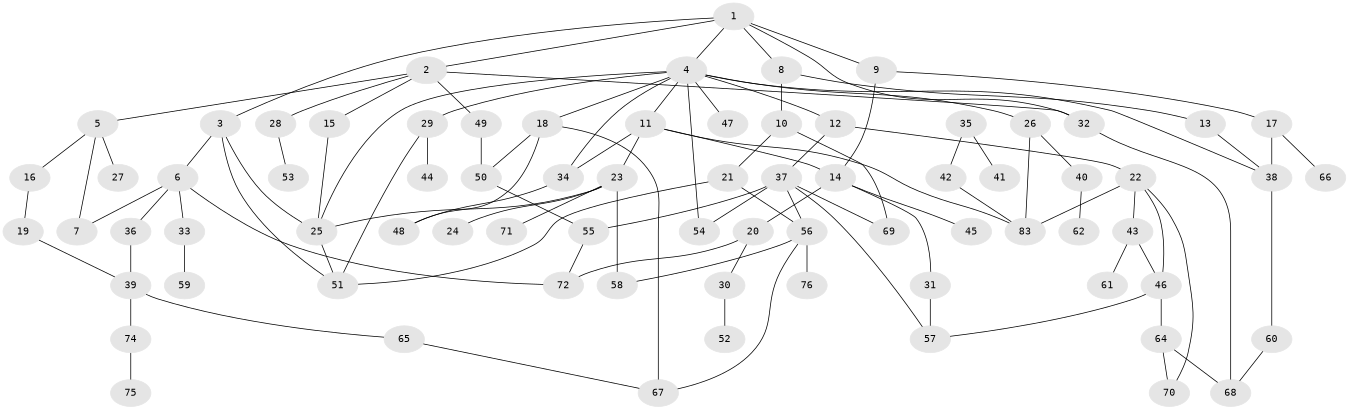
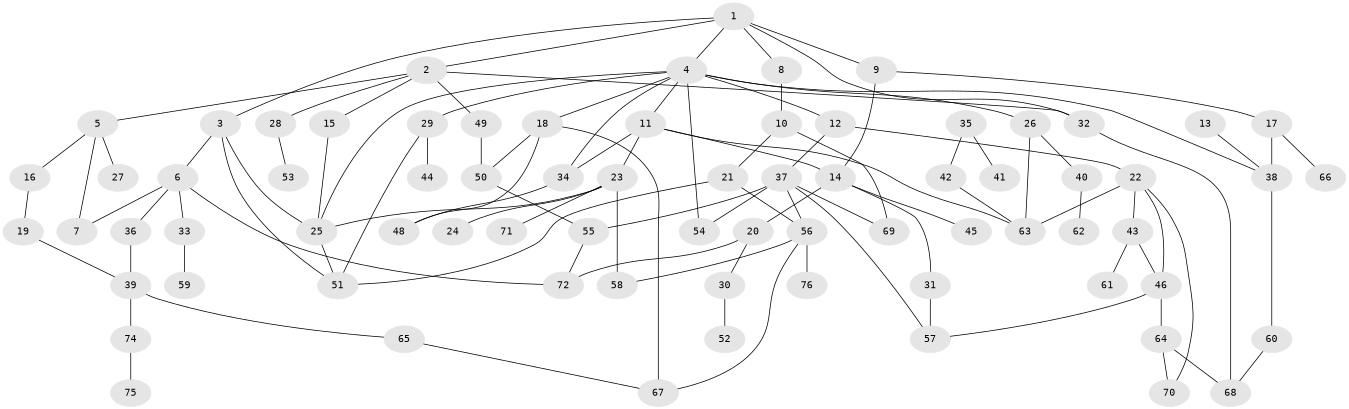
edge "8" -- "13": removed
node "47": removed
node "83": label "83" -> "63"
